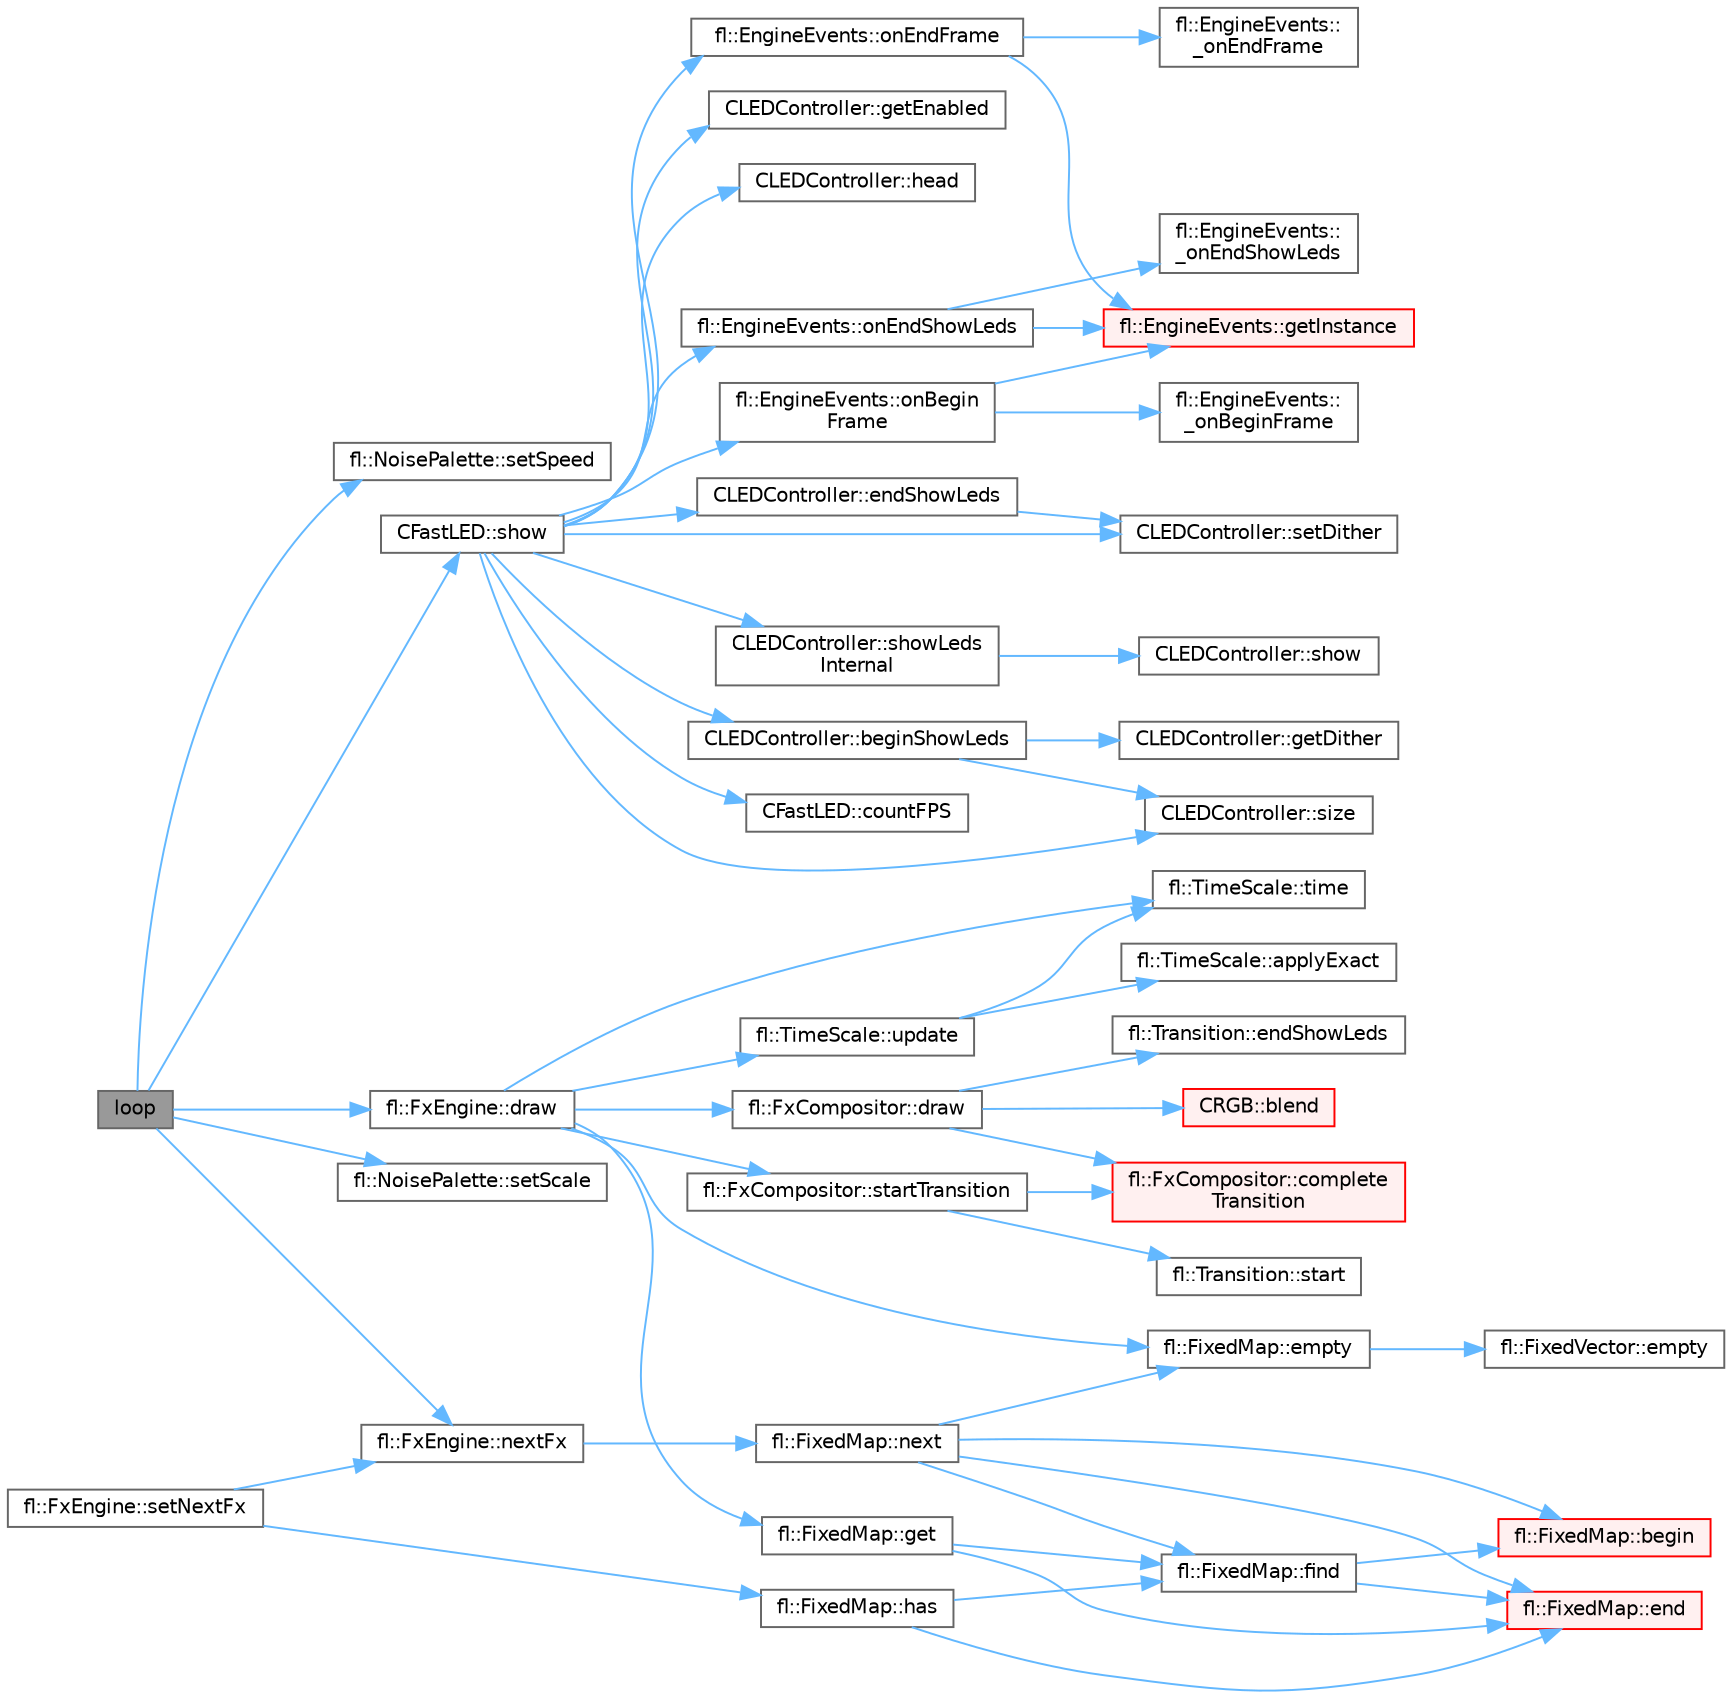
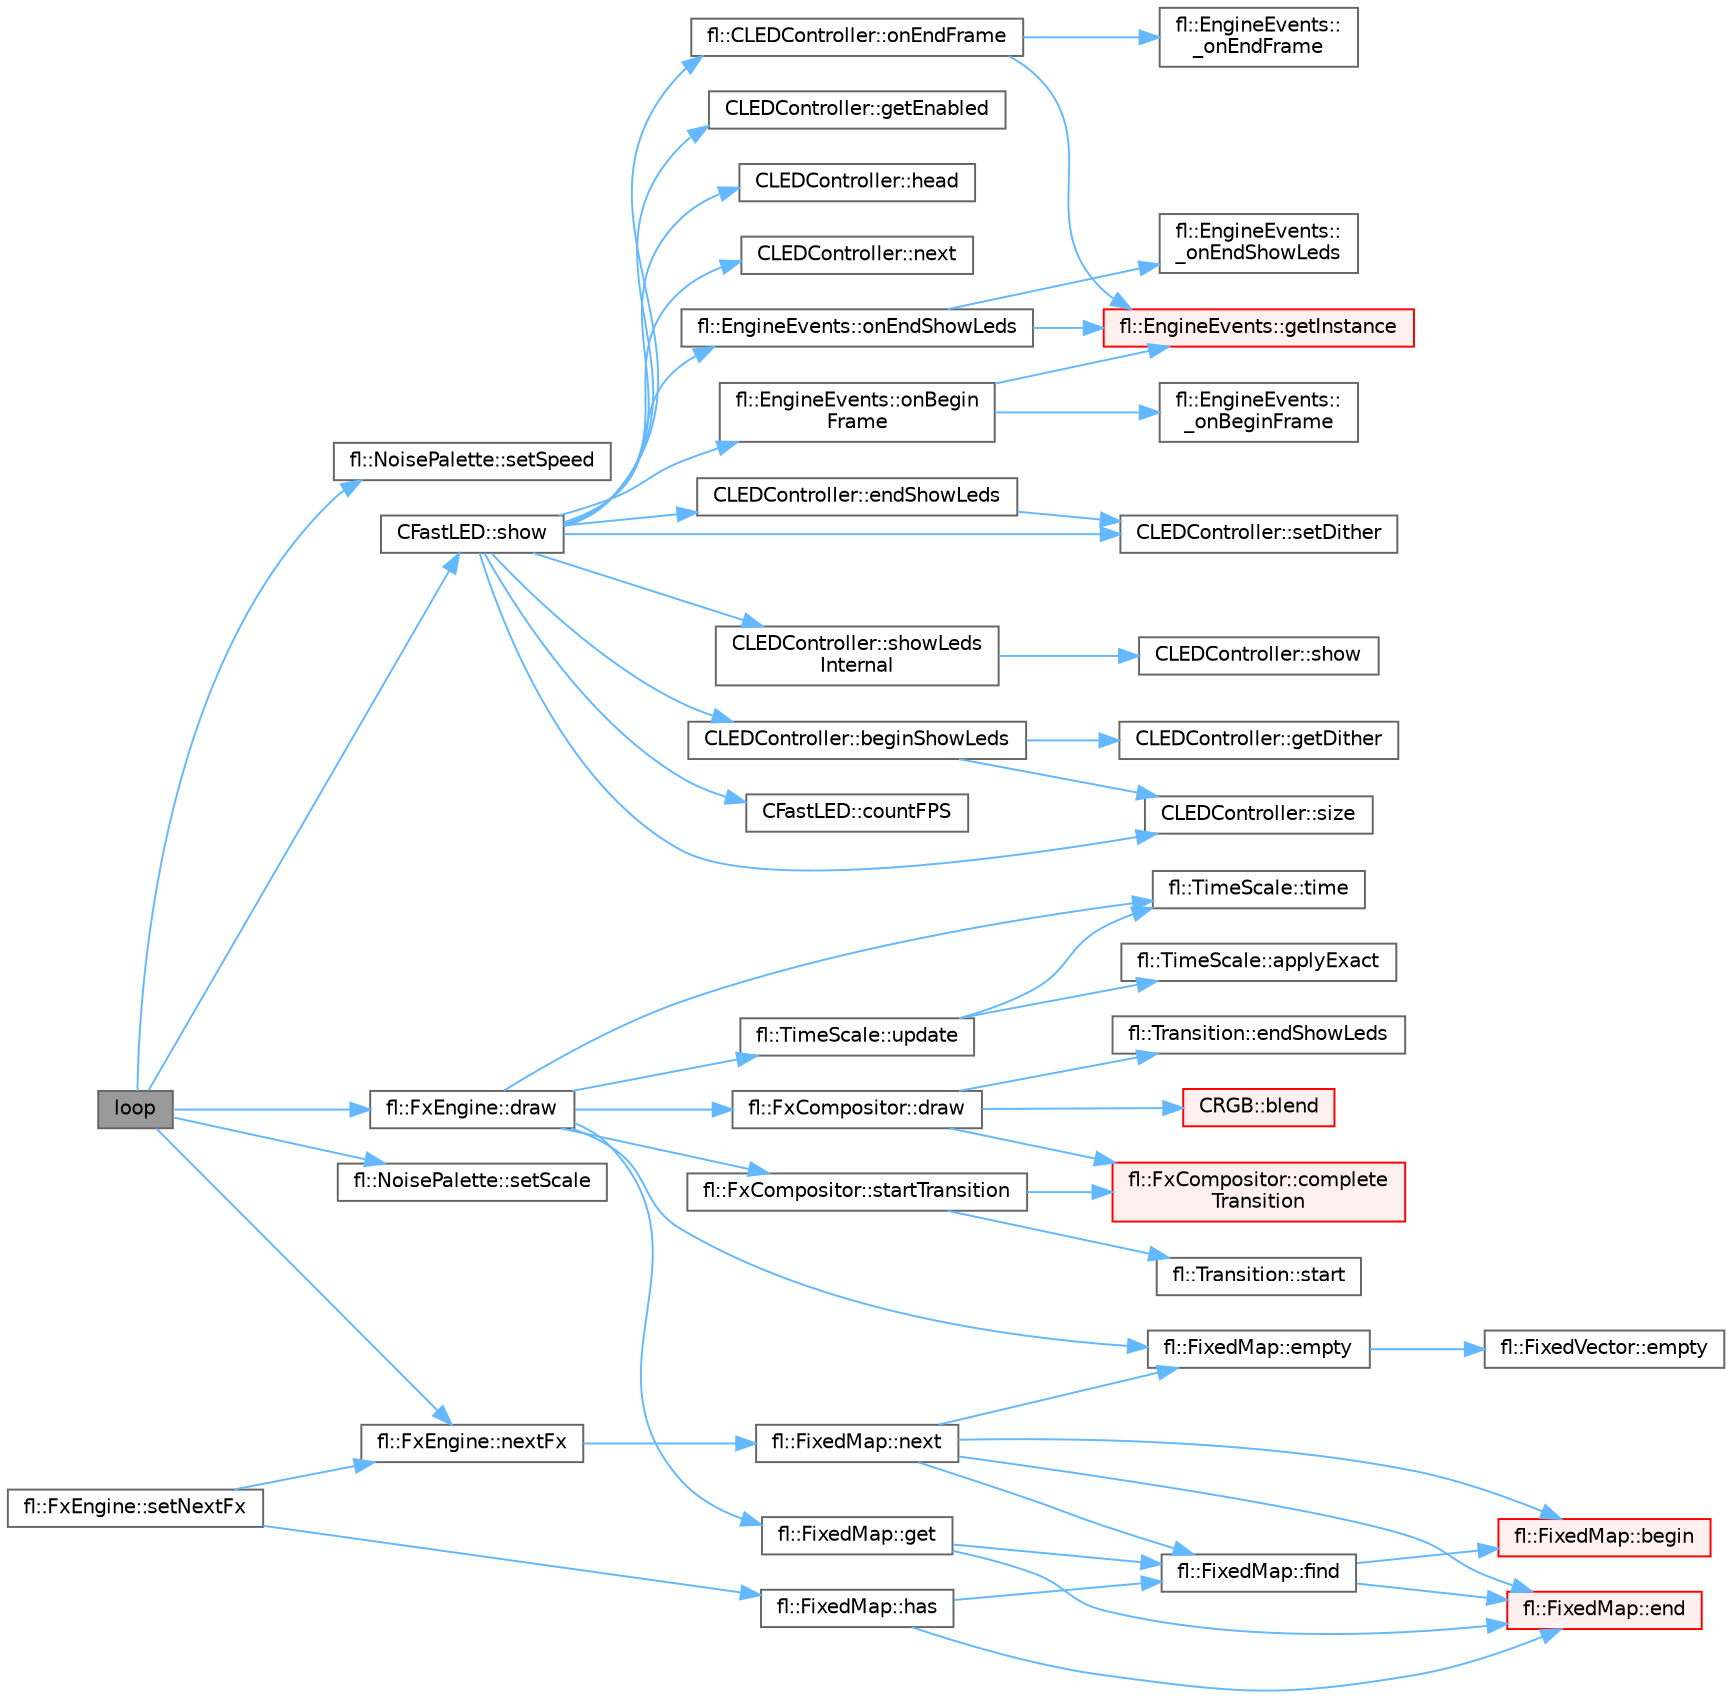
node "fl::EngineEvents::onEndFrame": label "fl::EngineEvents::onEndFrame" -> "fl::CLEDController::onEndFrame"
node "CLEDController::next": added
